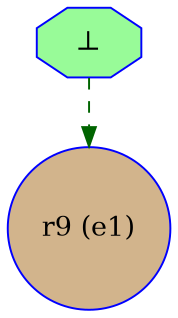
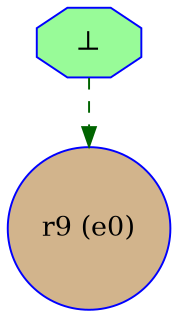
node "r9 (e1)": label "r9 (e1)" -> "r9 (e0)"
